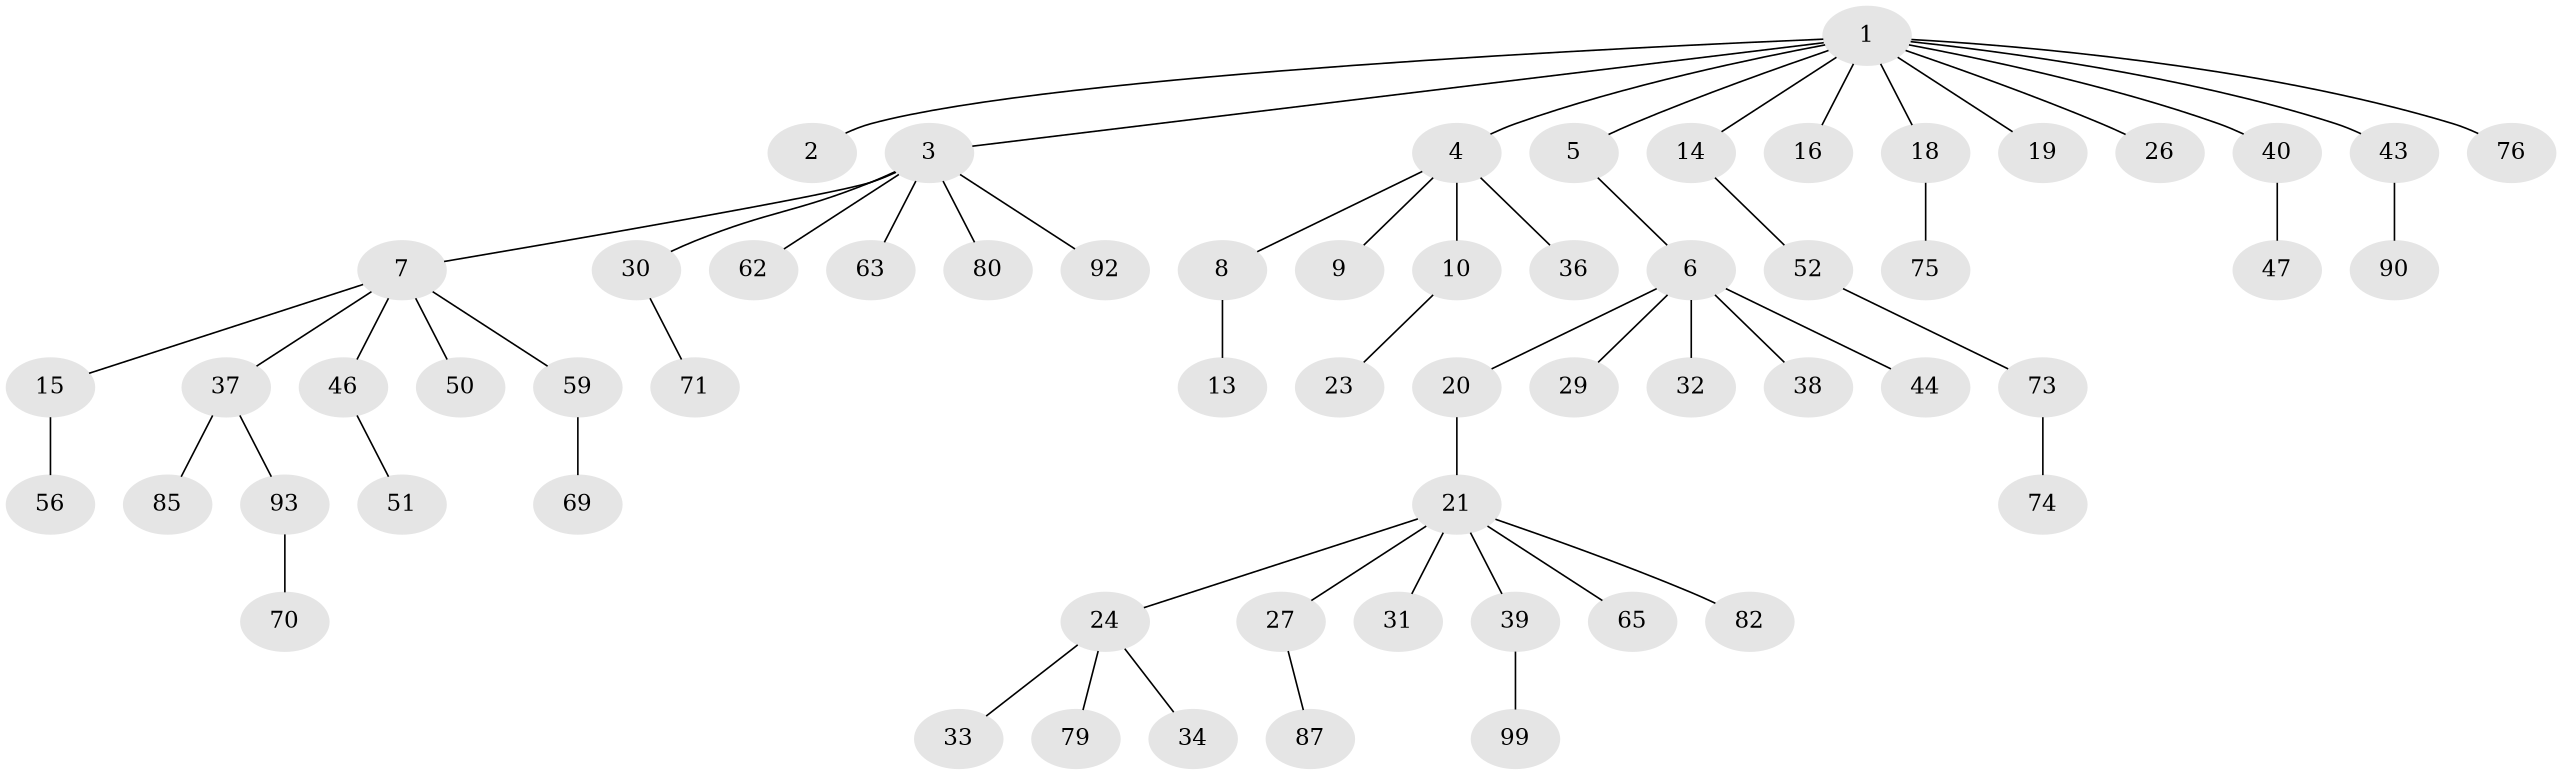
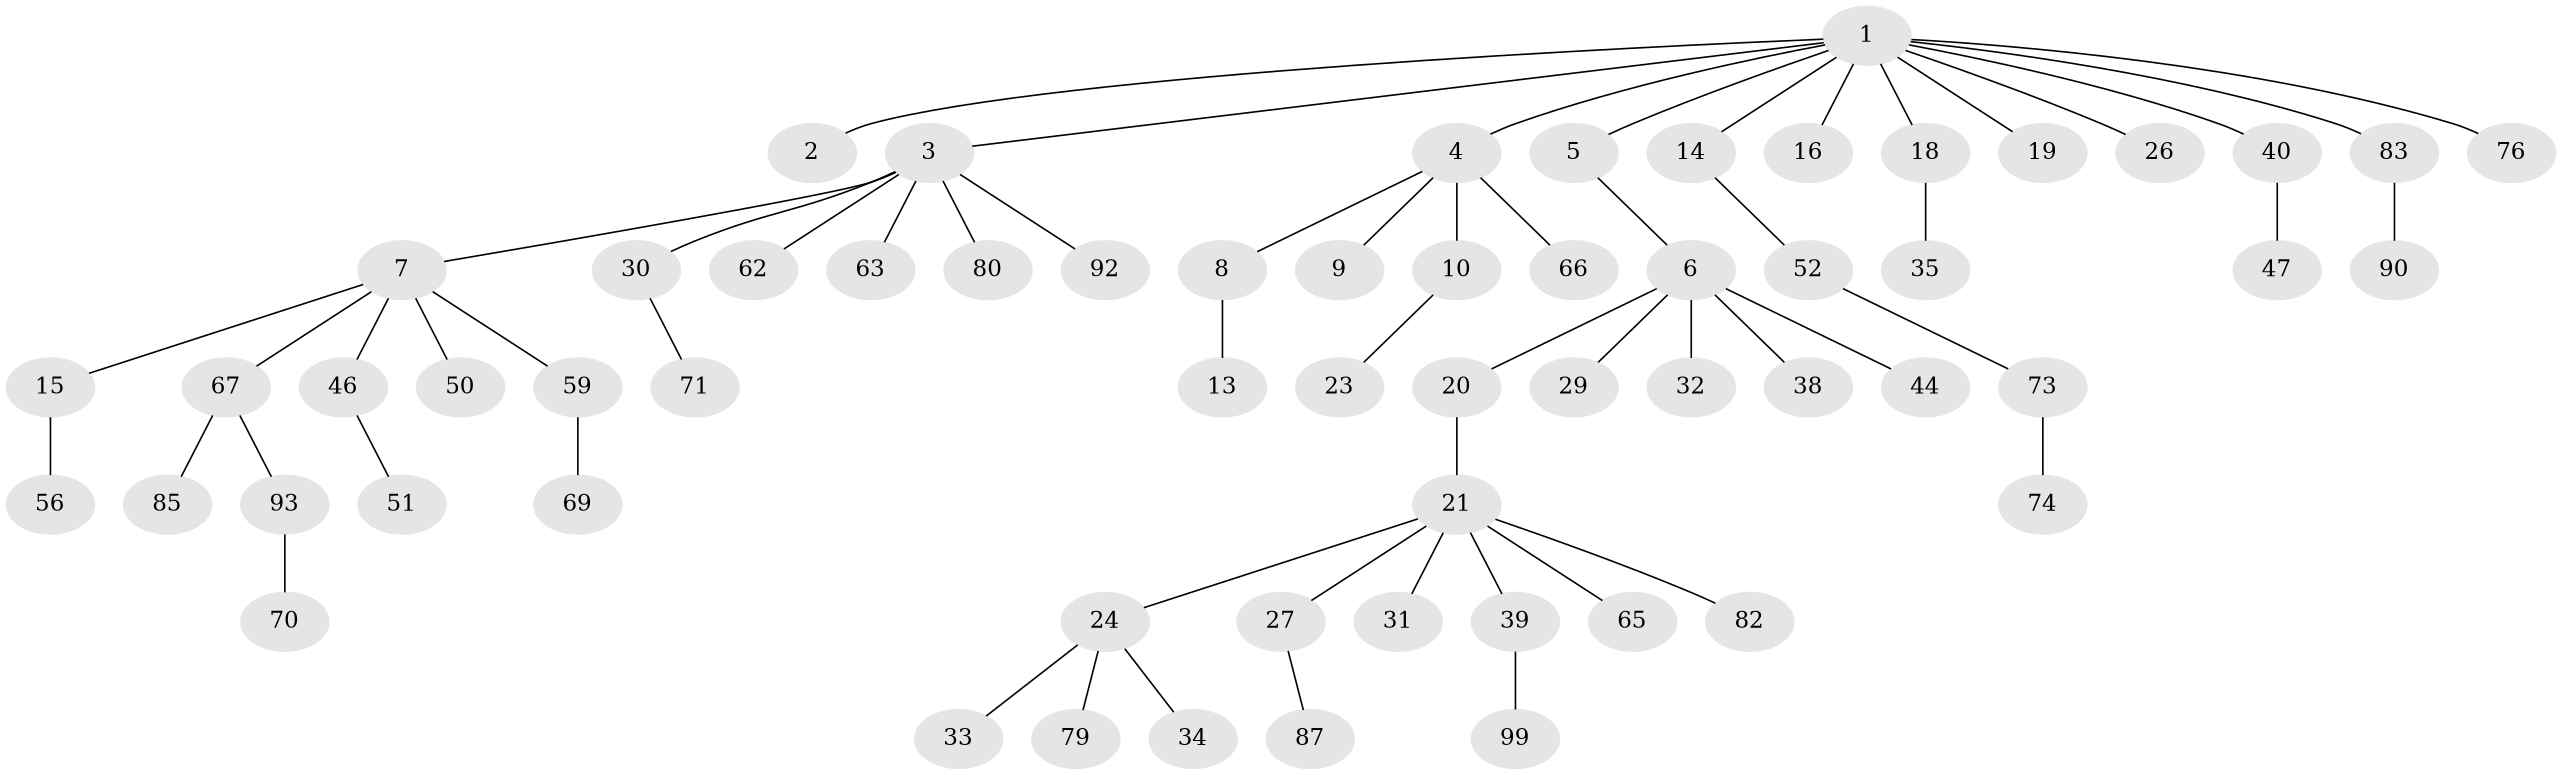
node "43": label "43" -> "83"
node "36": label "36" -> "66"
node "75": label "75" -> "35"
node "37": label "37" -> "67"
